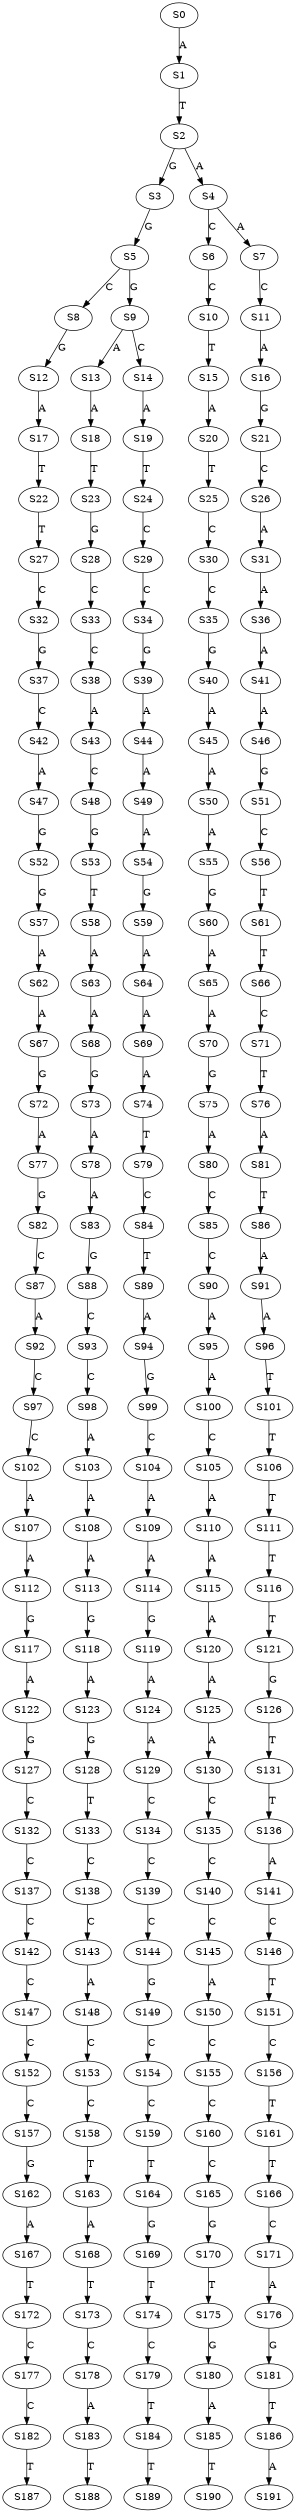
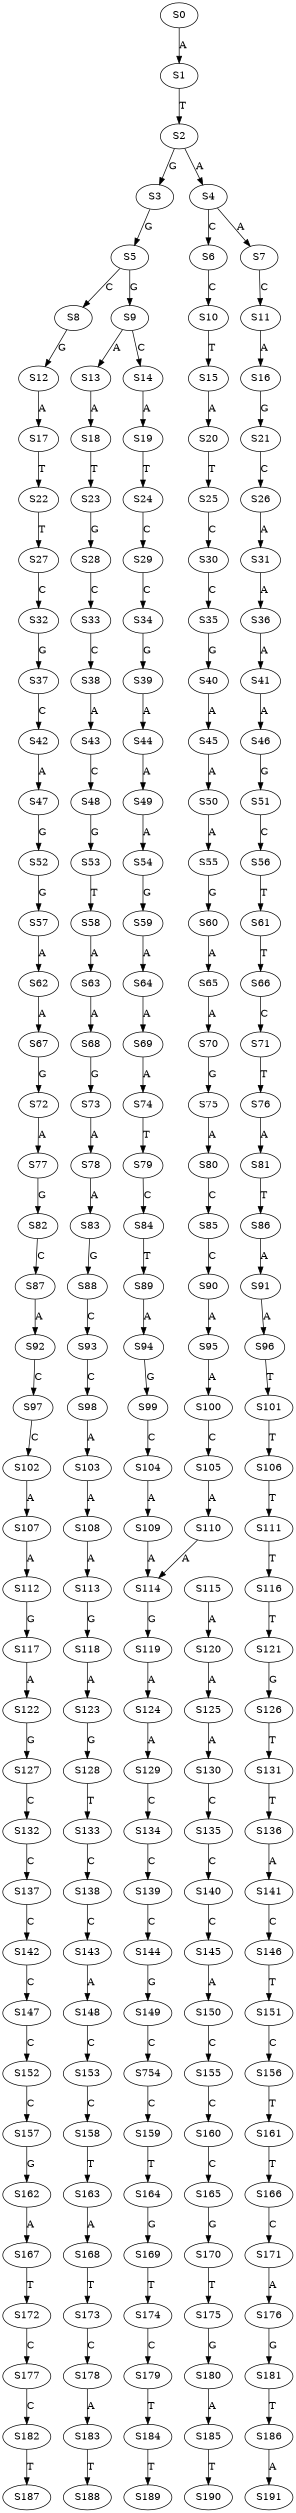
edge "S110" -> "S115": now "S110" -> "S114"
node "S154": label "S154" -> "S754"
